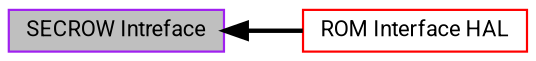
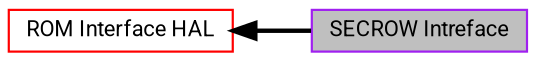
edge "ROM Interface HAL" -> "SECROW Intreface": reversed
